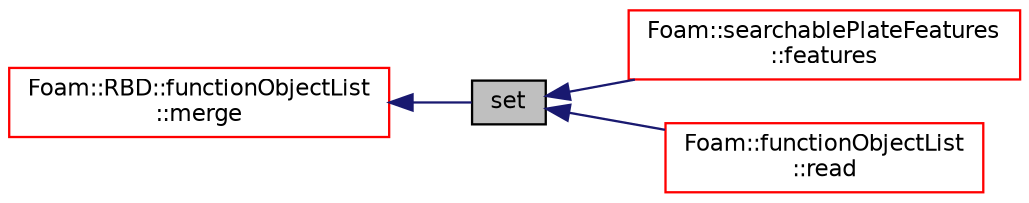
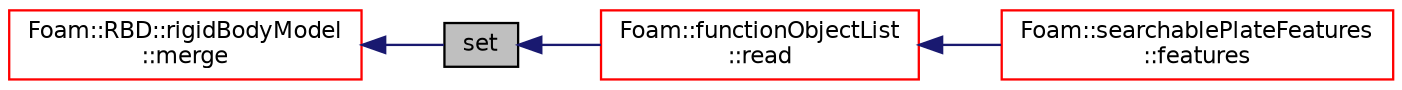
edge "Foam::searchablePlateFeatures ::features" -> "set": now "Foam::searchablePlateFeatures ::features" -> "Foam::functionObjectList ::read"
node "Foam::RBD::functionObjectList ::merge": label "Foam::RBD::functionObjectList ::merge" -> "Foam::RBD::rigidBodyModel ::merge"
